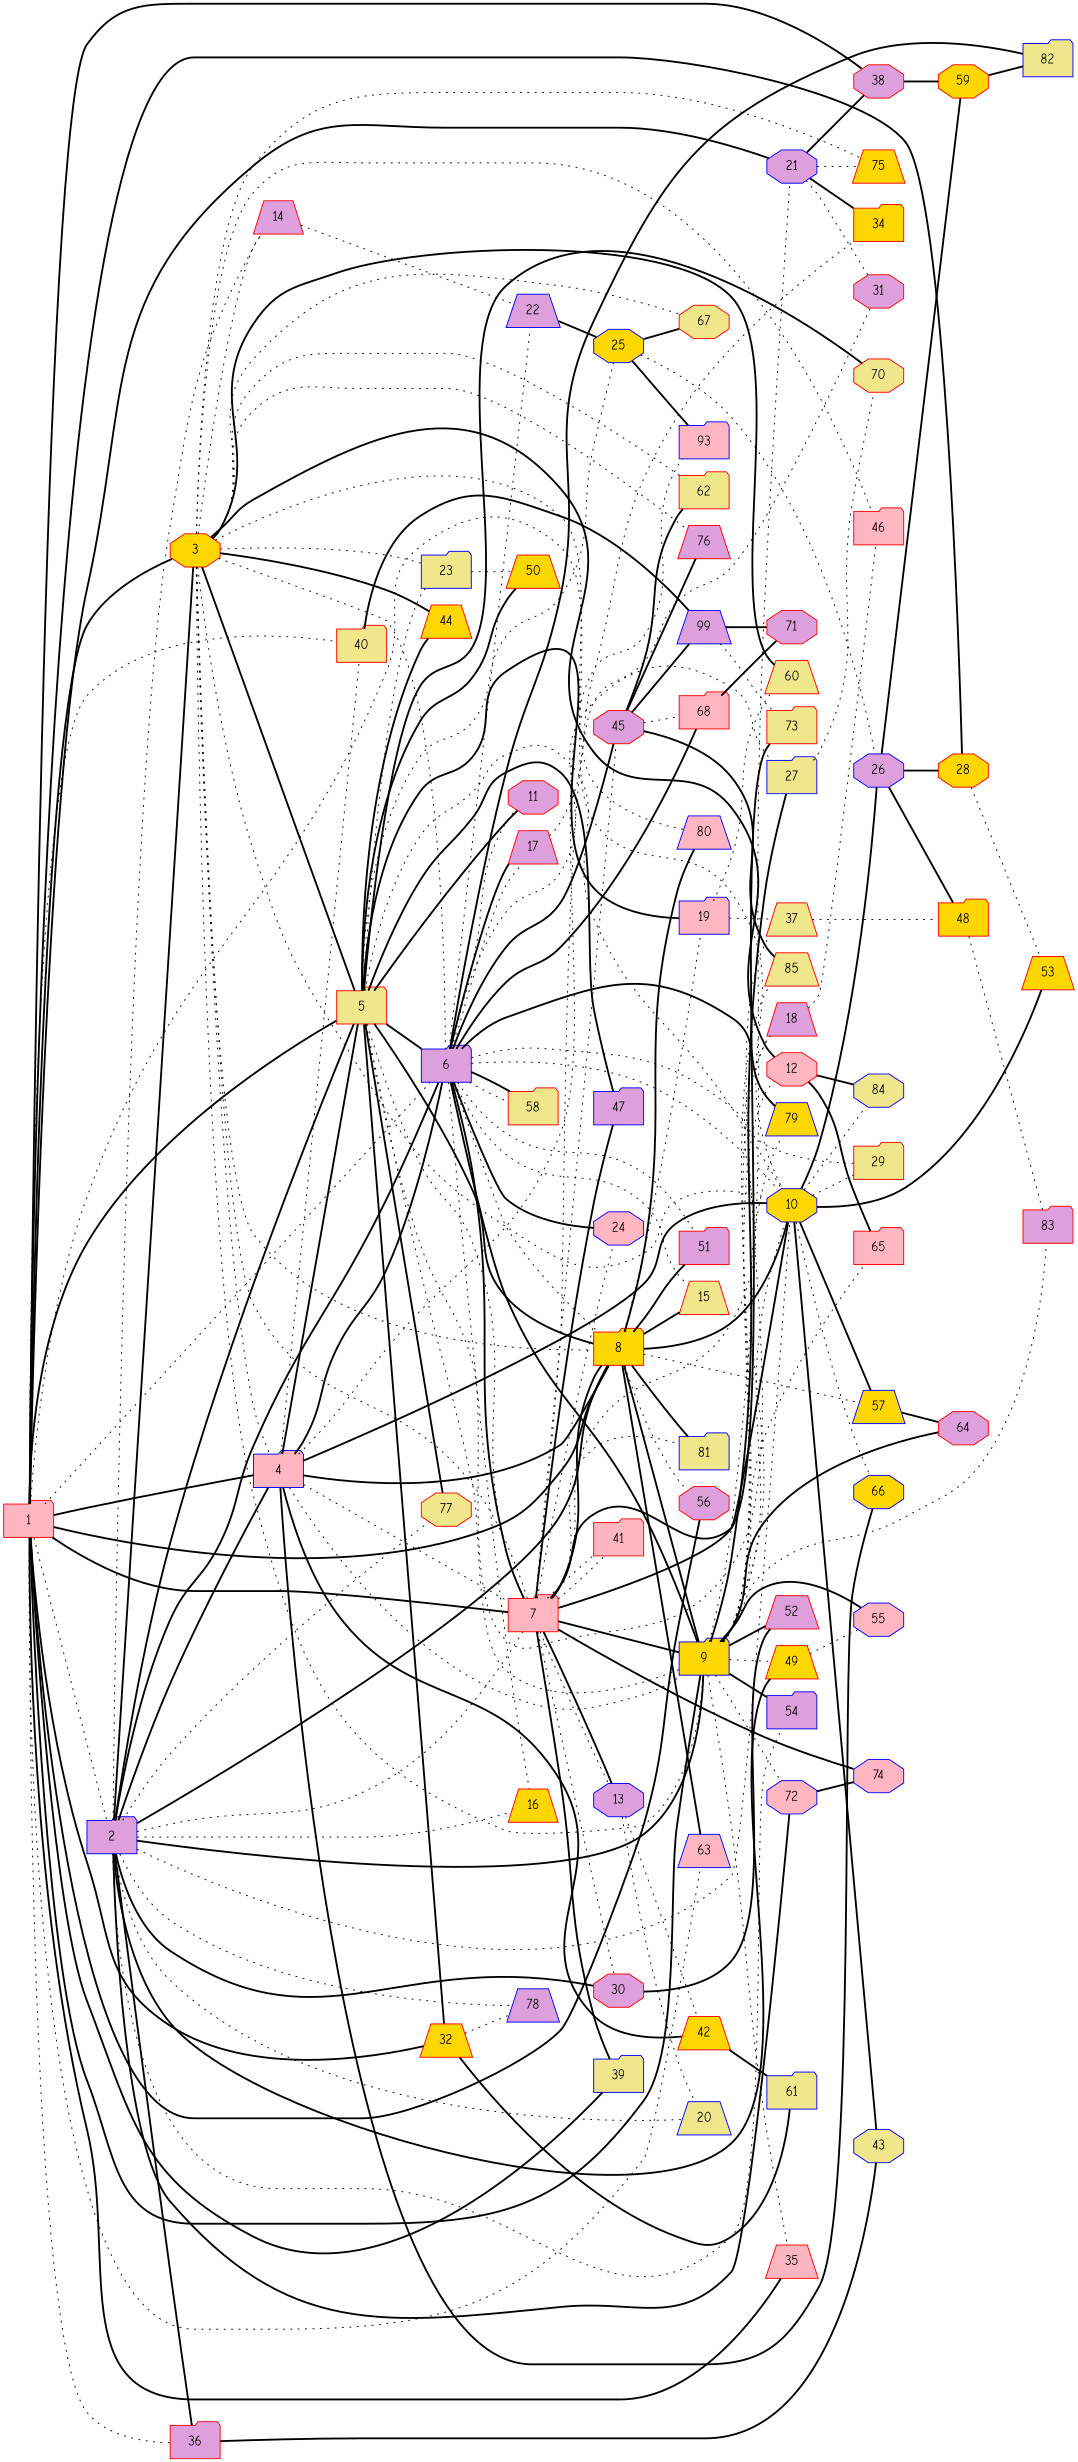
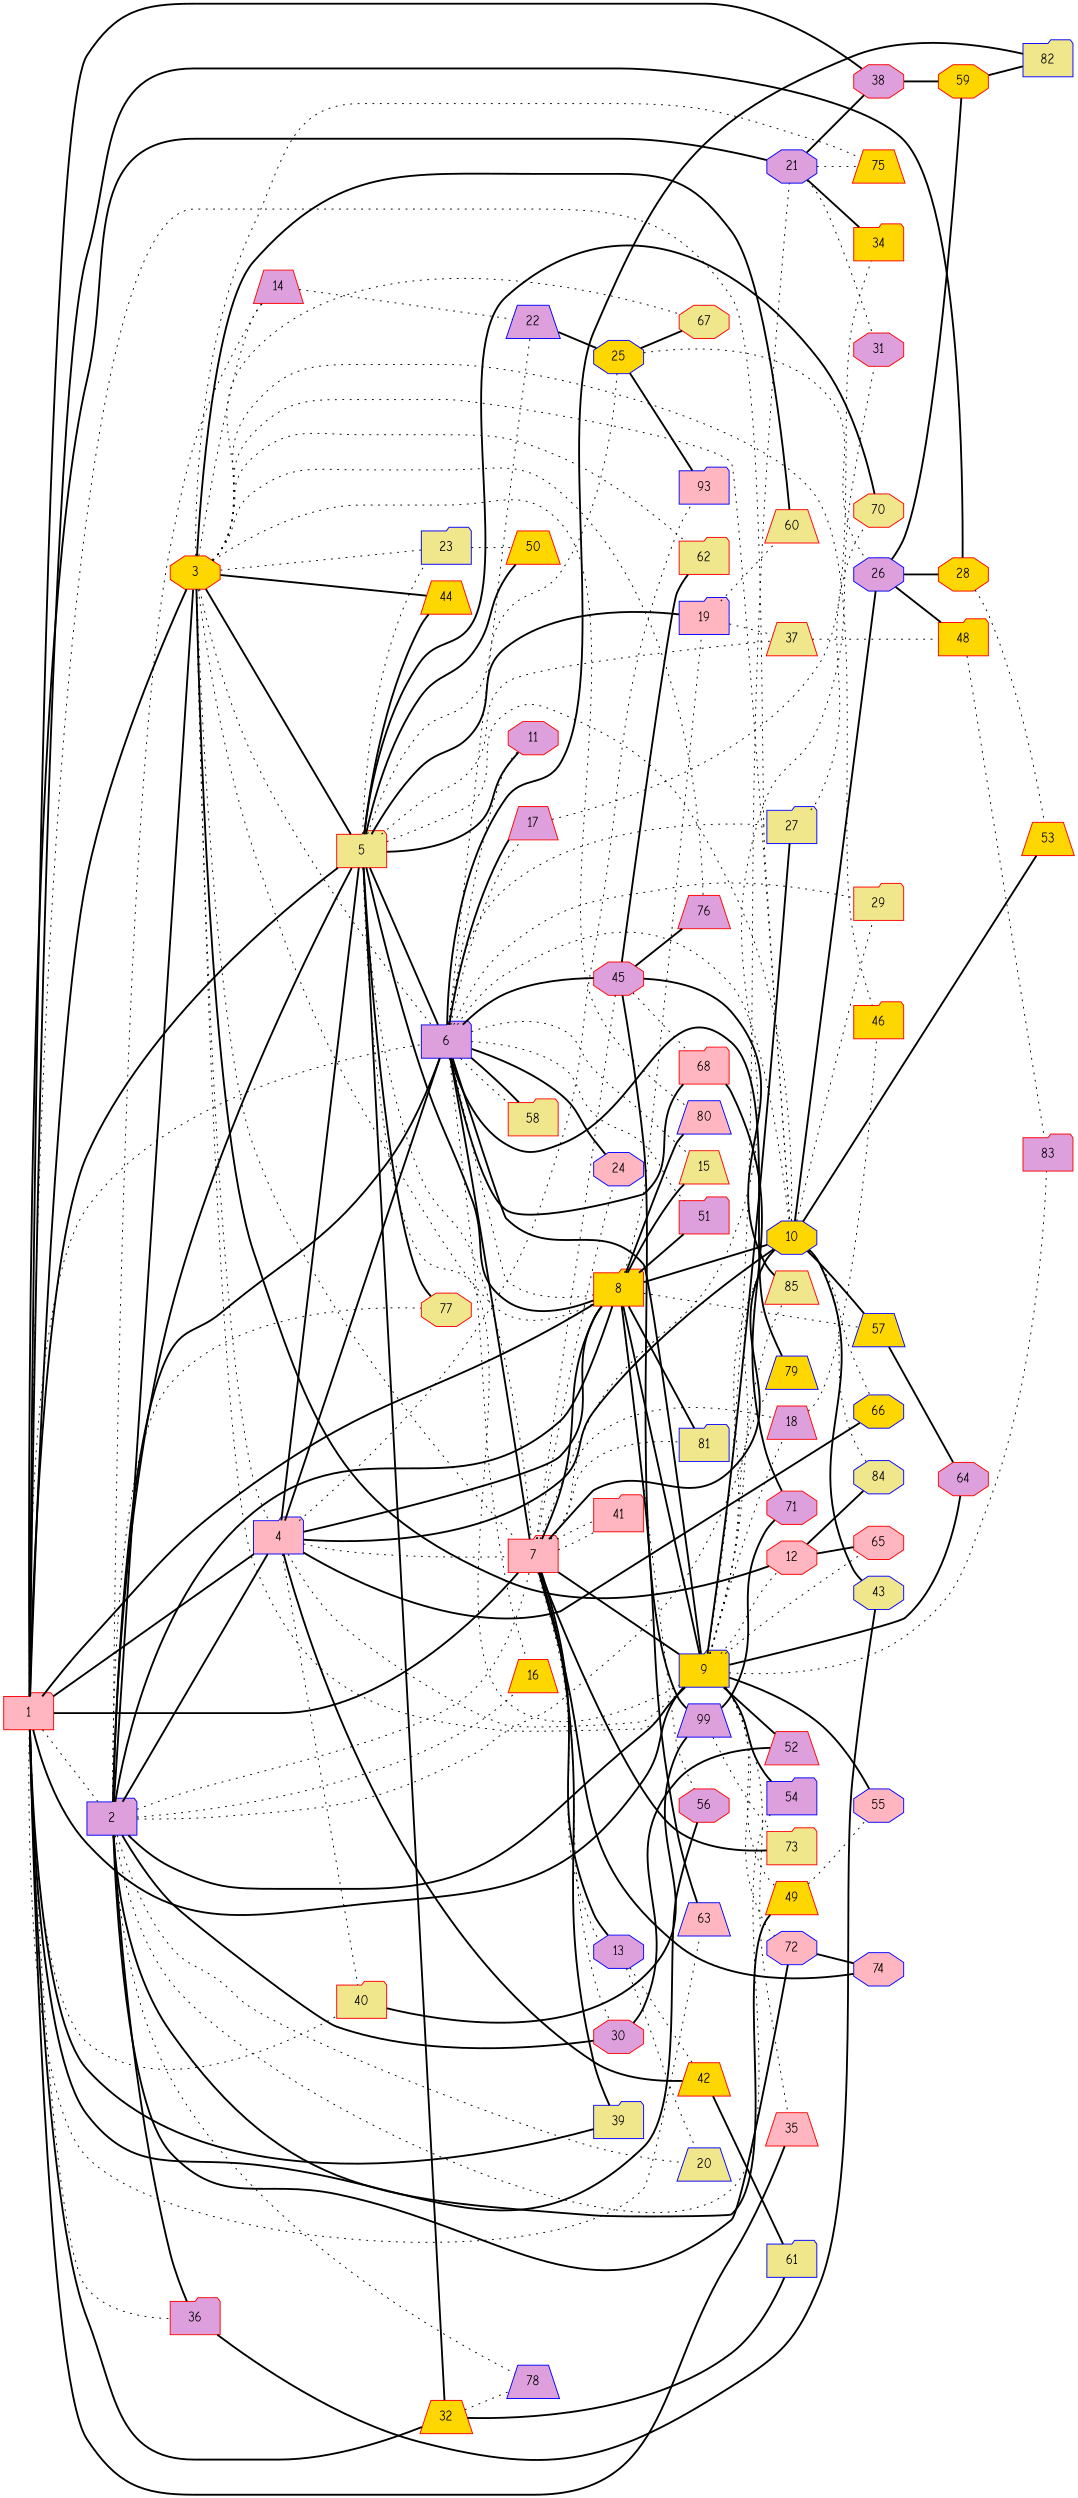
node "46": fillcolor lightpink -> gold
node "47": removed
node "65": shape folder -> octagon
